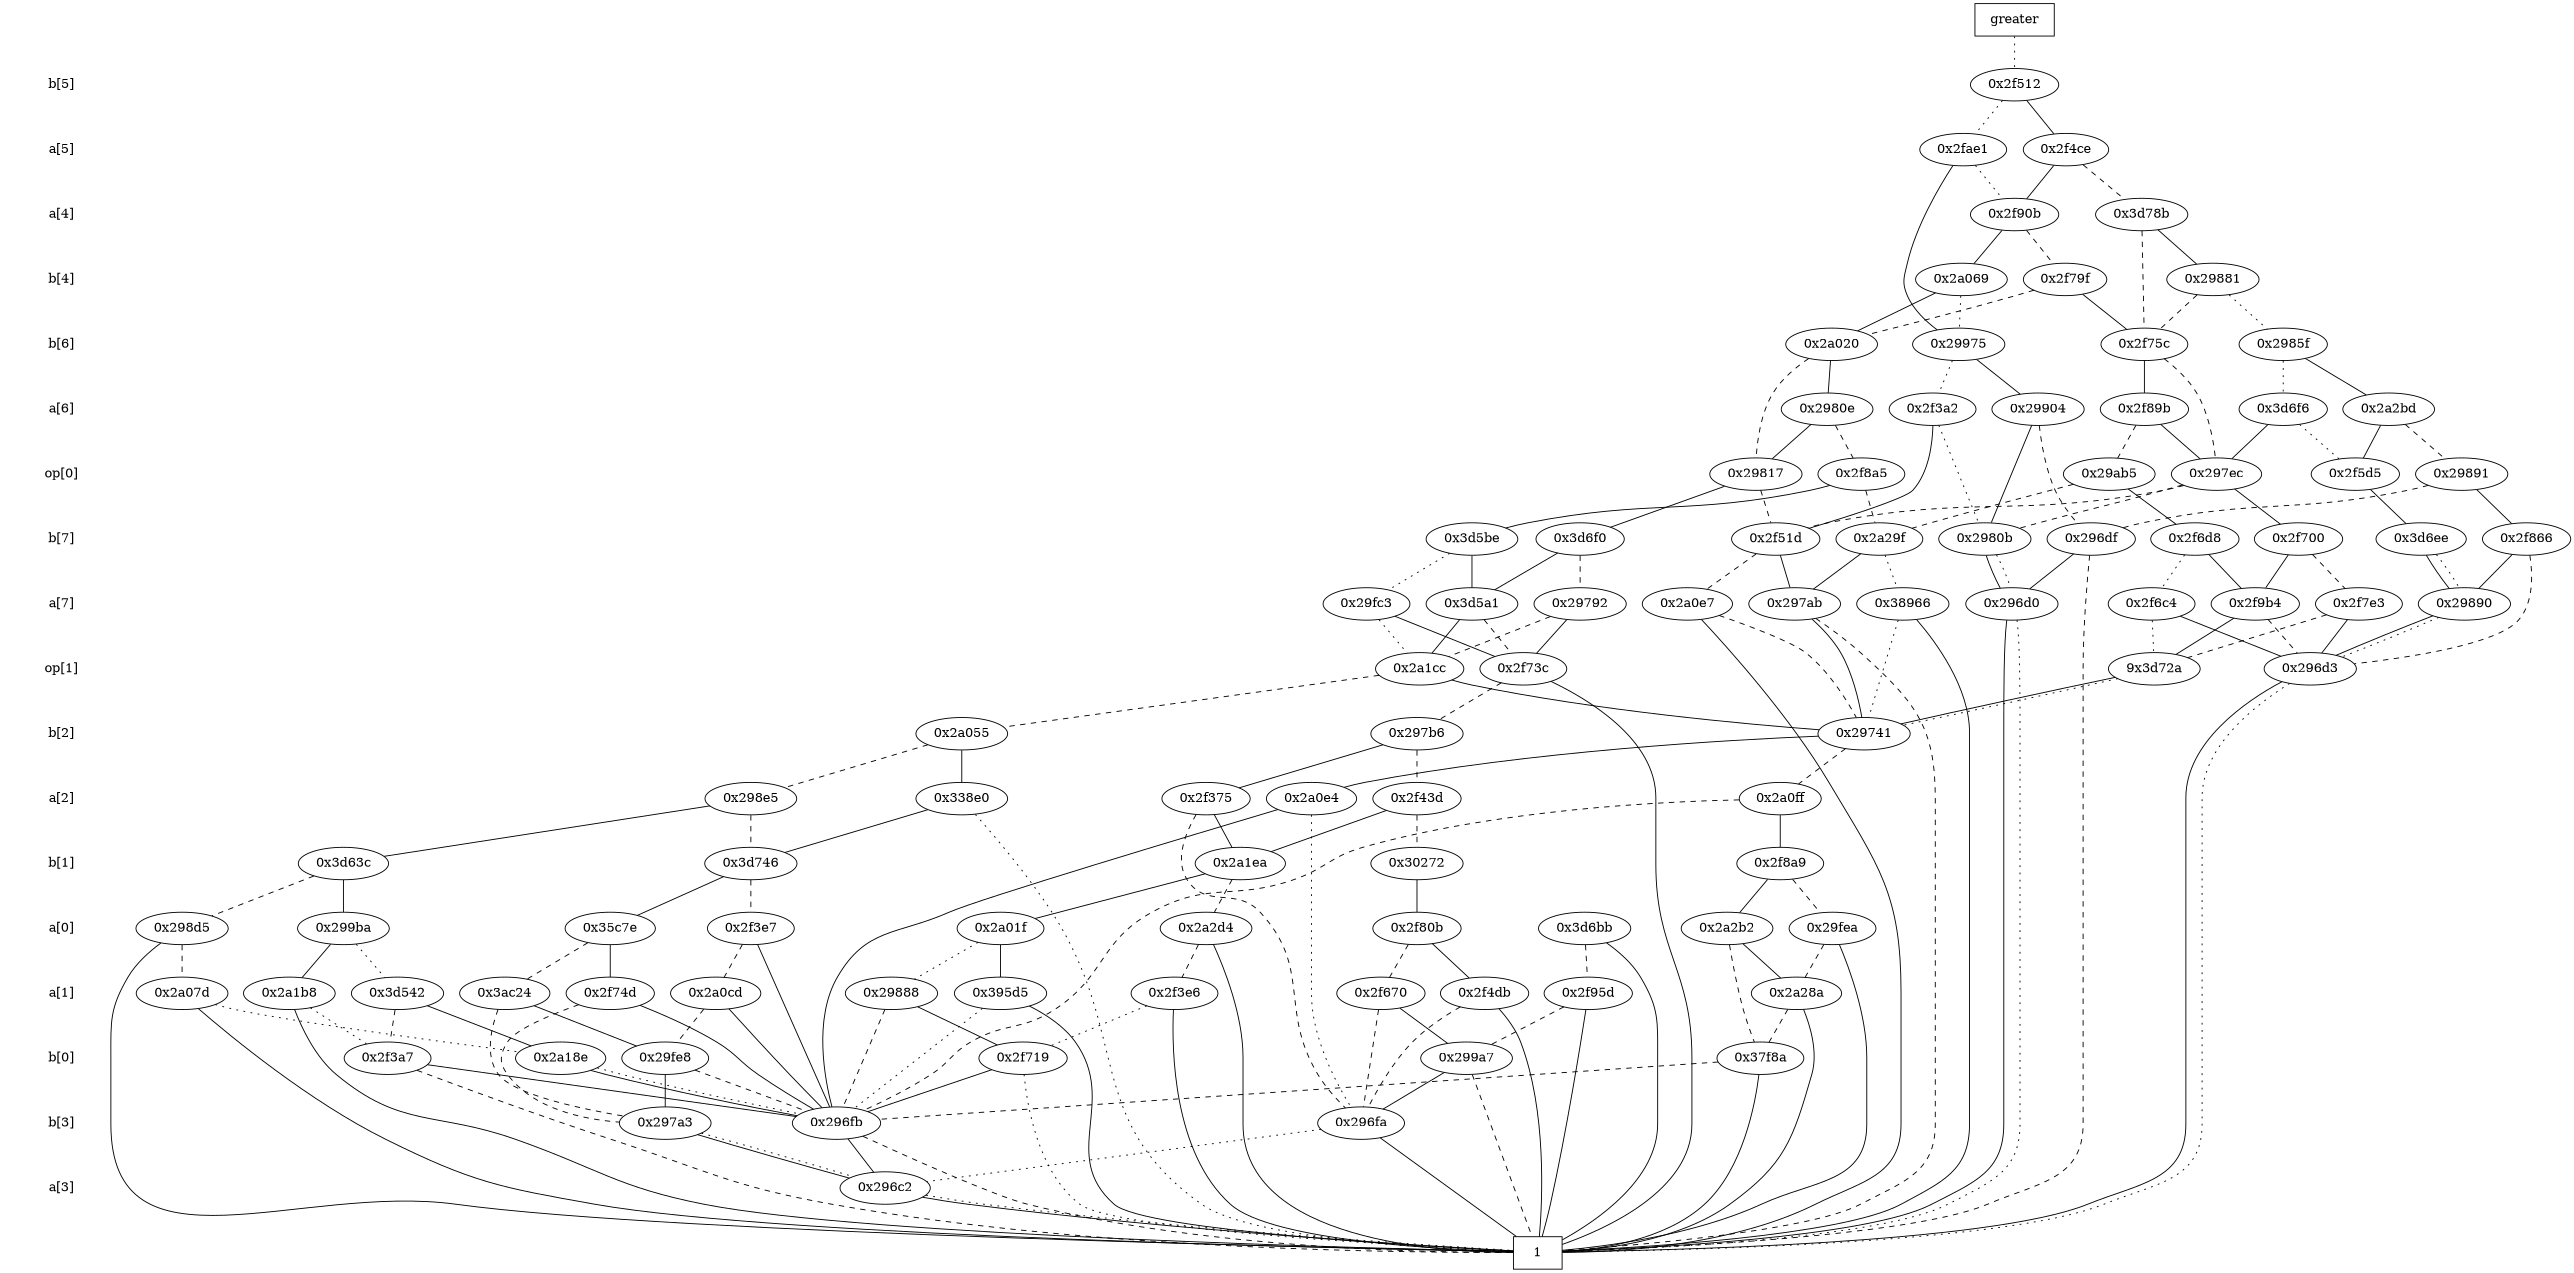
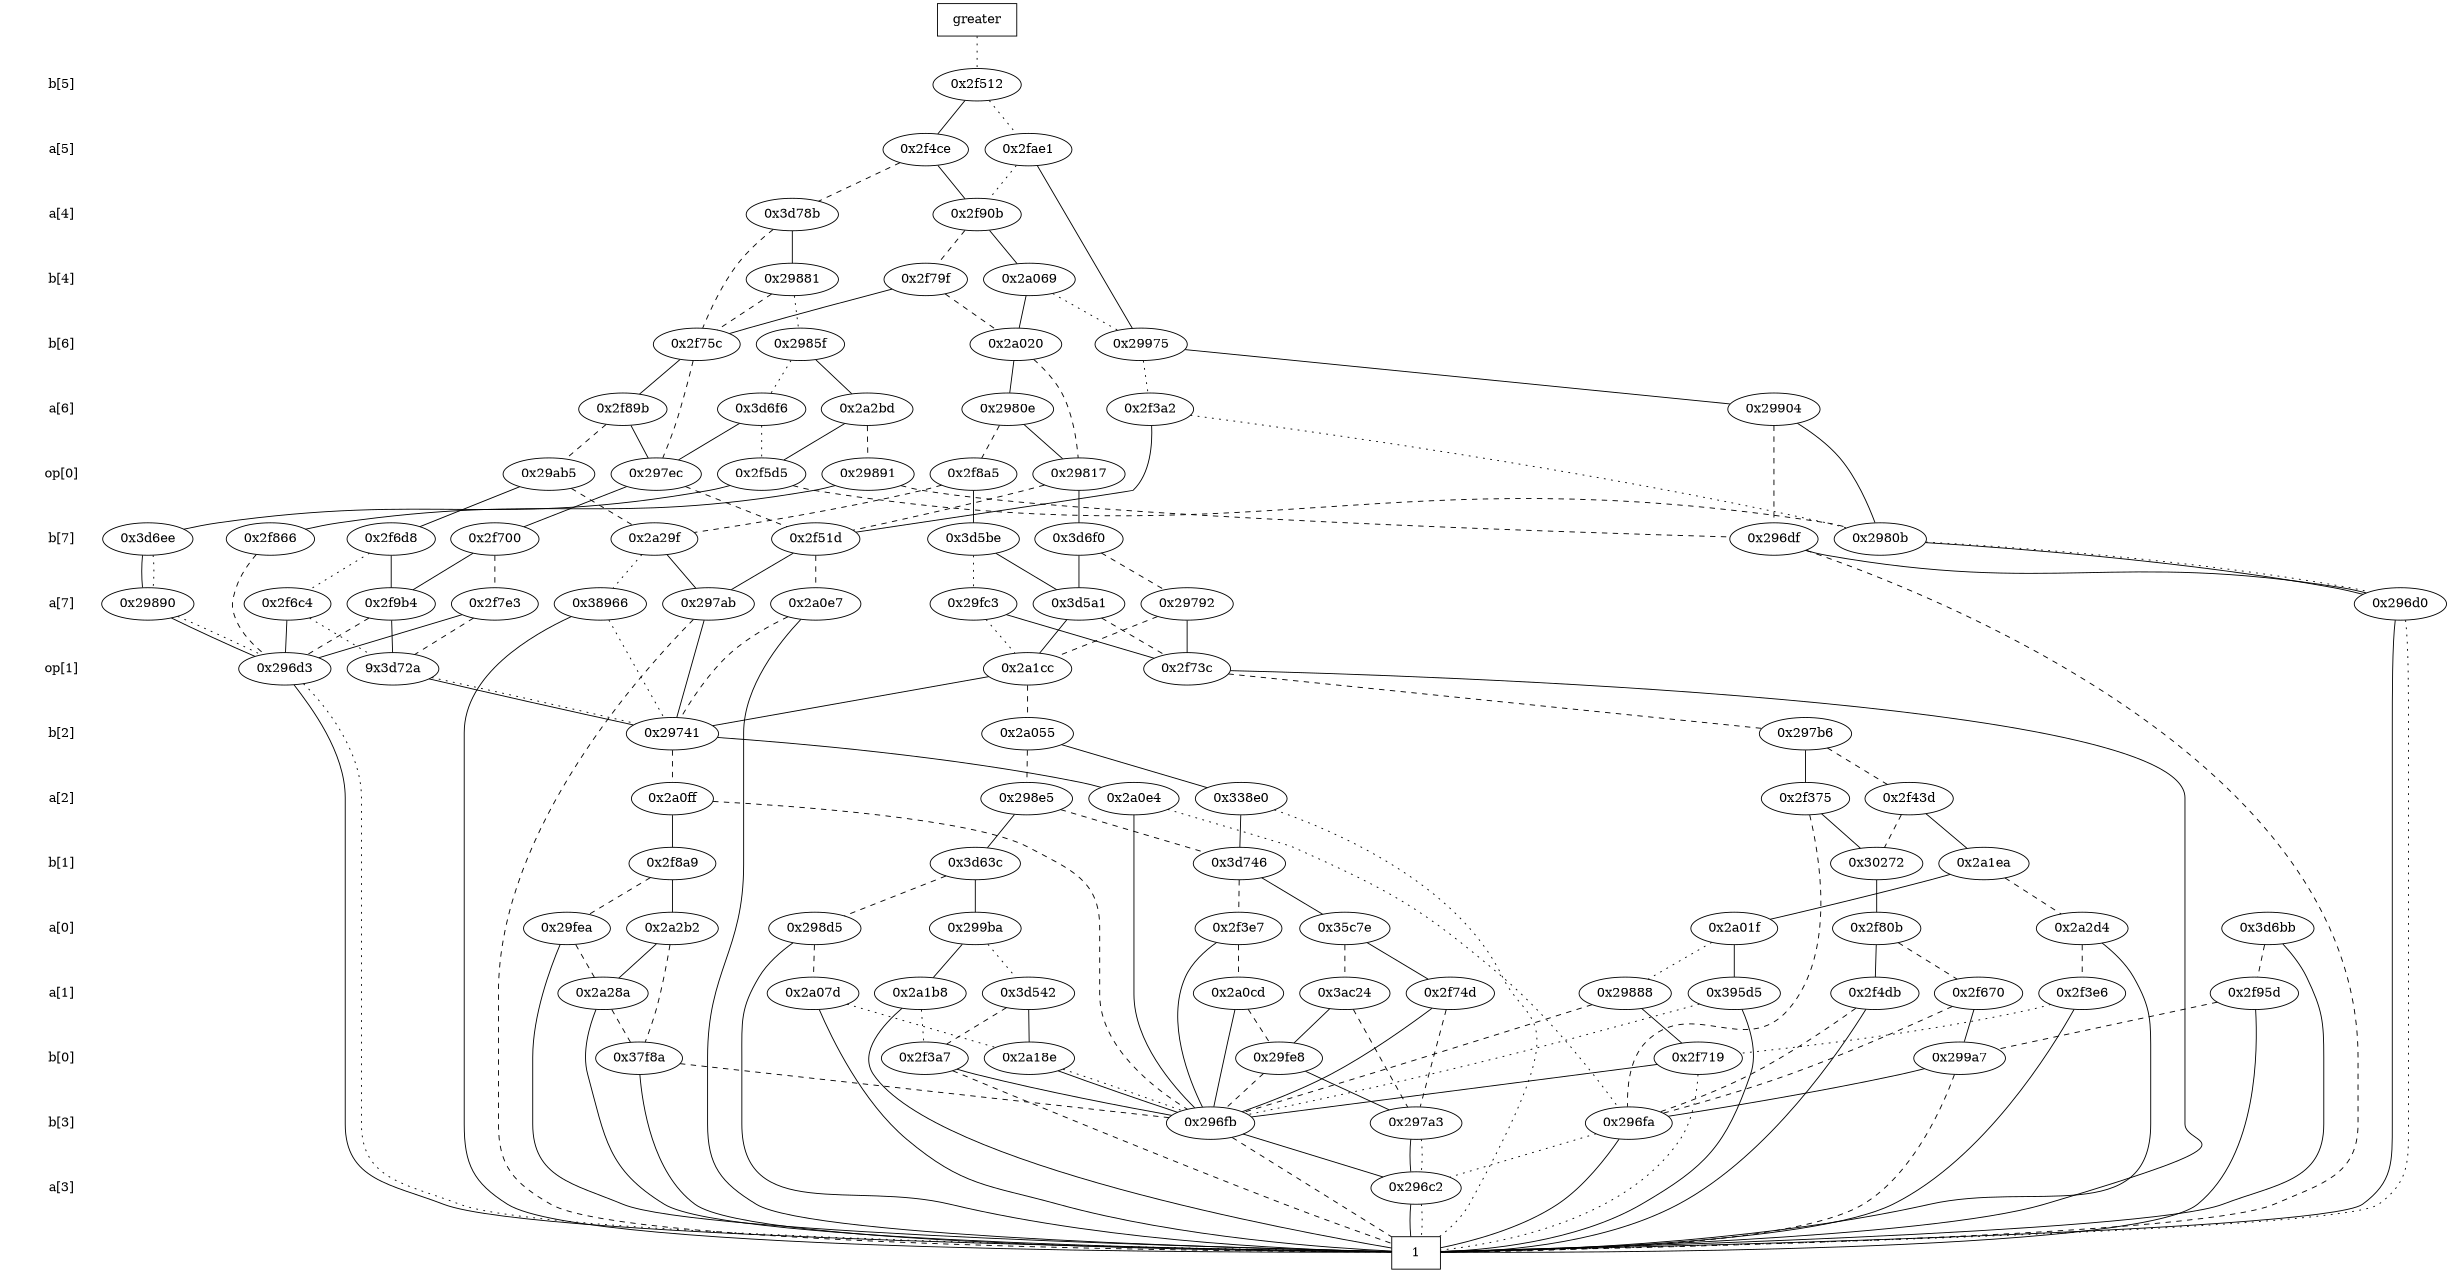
edge "0x297ec" -- "0x2980b": now "0x2f5d5" -- "0x2980b"
edge "0x2f866" -- "0x29890": removed
edge "0x2f375" -- "0x2a1ea": now "0x2f375" -- "0x30272"
